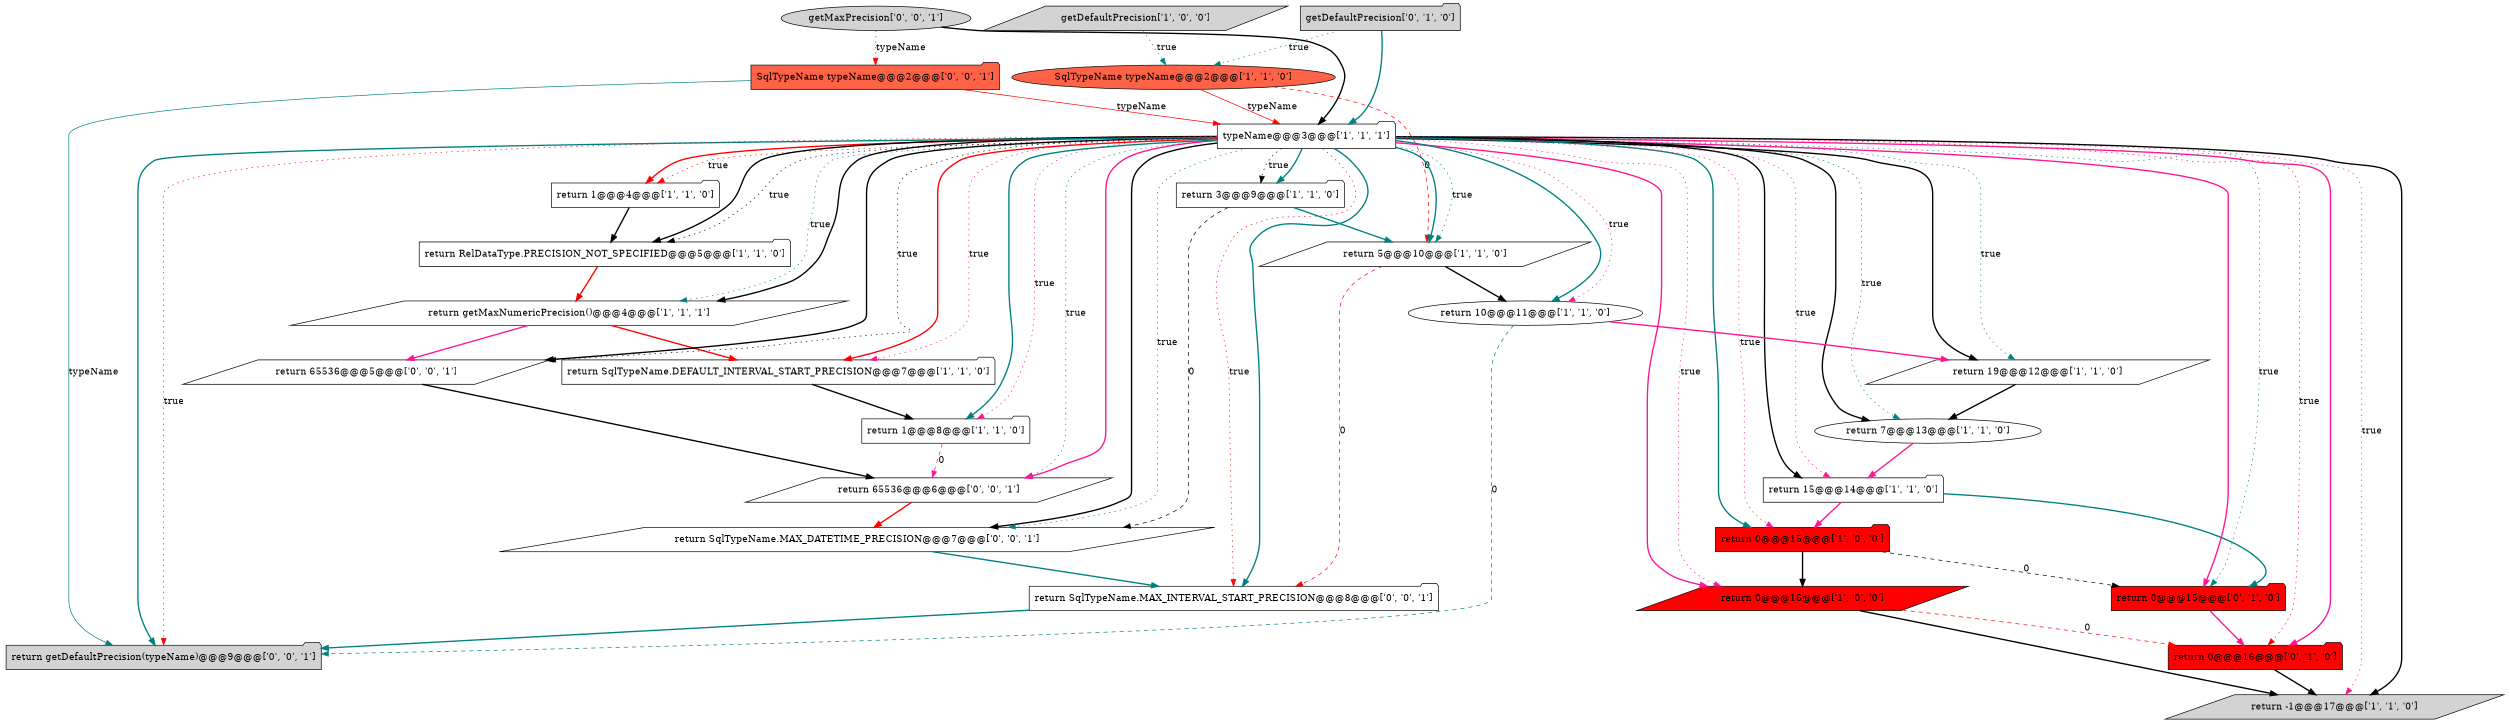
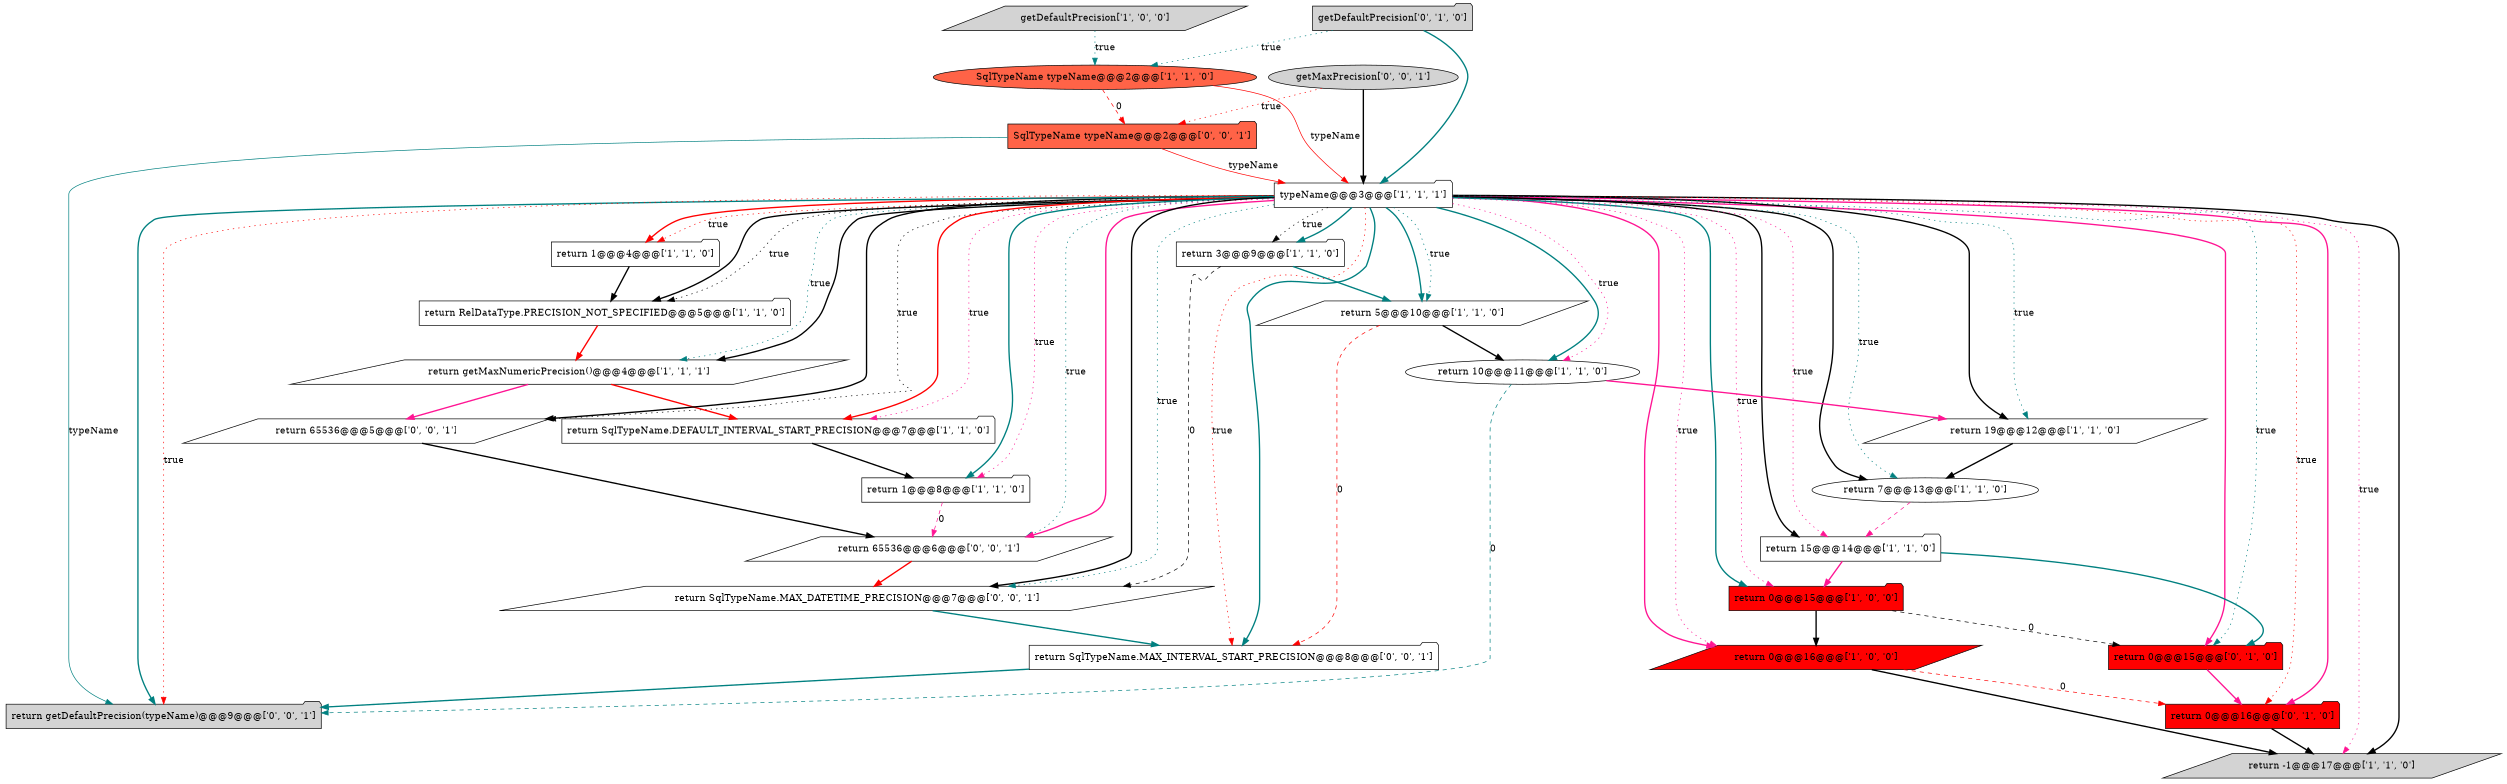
edge "getMaxPrecision['0', '0', '1']" -> "SqlTypeName typeName@@@2@@@['0', '0', '1']": label "typeName" -> "true"
edge "SqlTypeName typeName@@@2@@@['1', '1', '0']" -> "return 5@@@10@@@['1', '1', '0']": now "SqlTypeName typeName@@@2@@@['1', '1', '0']" -> "SqlTypeName typeName@@@2@@@['0', '0', '1']"
edge "return 7@@@13@@@['1', '1', '0']" -> "return 15@@@14@@@['1', '1', '0']": style bold -> dashed
